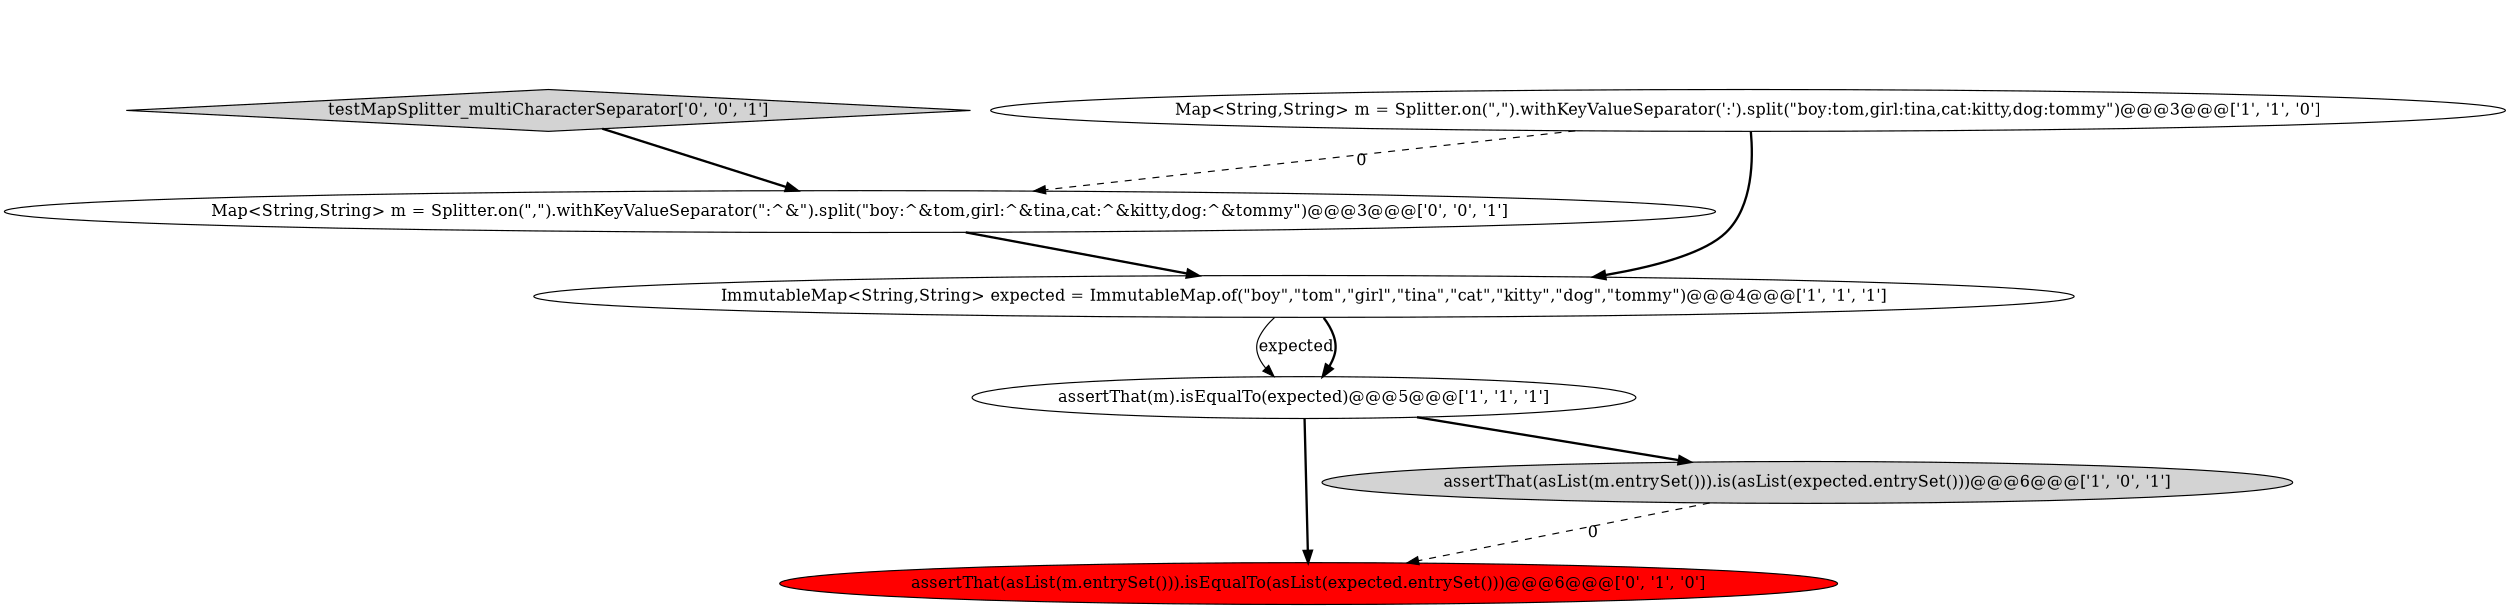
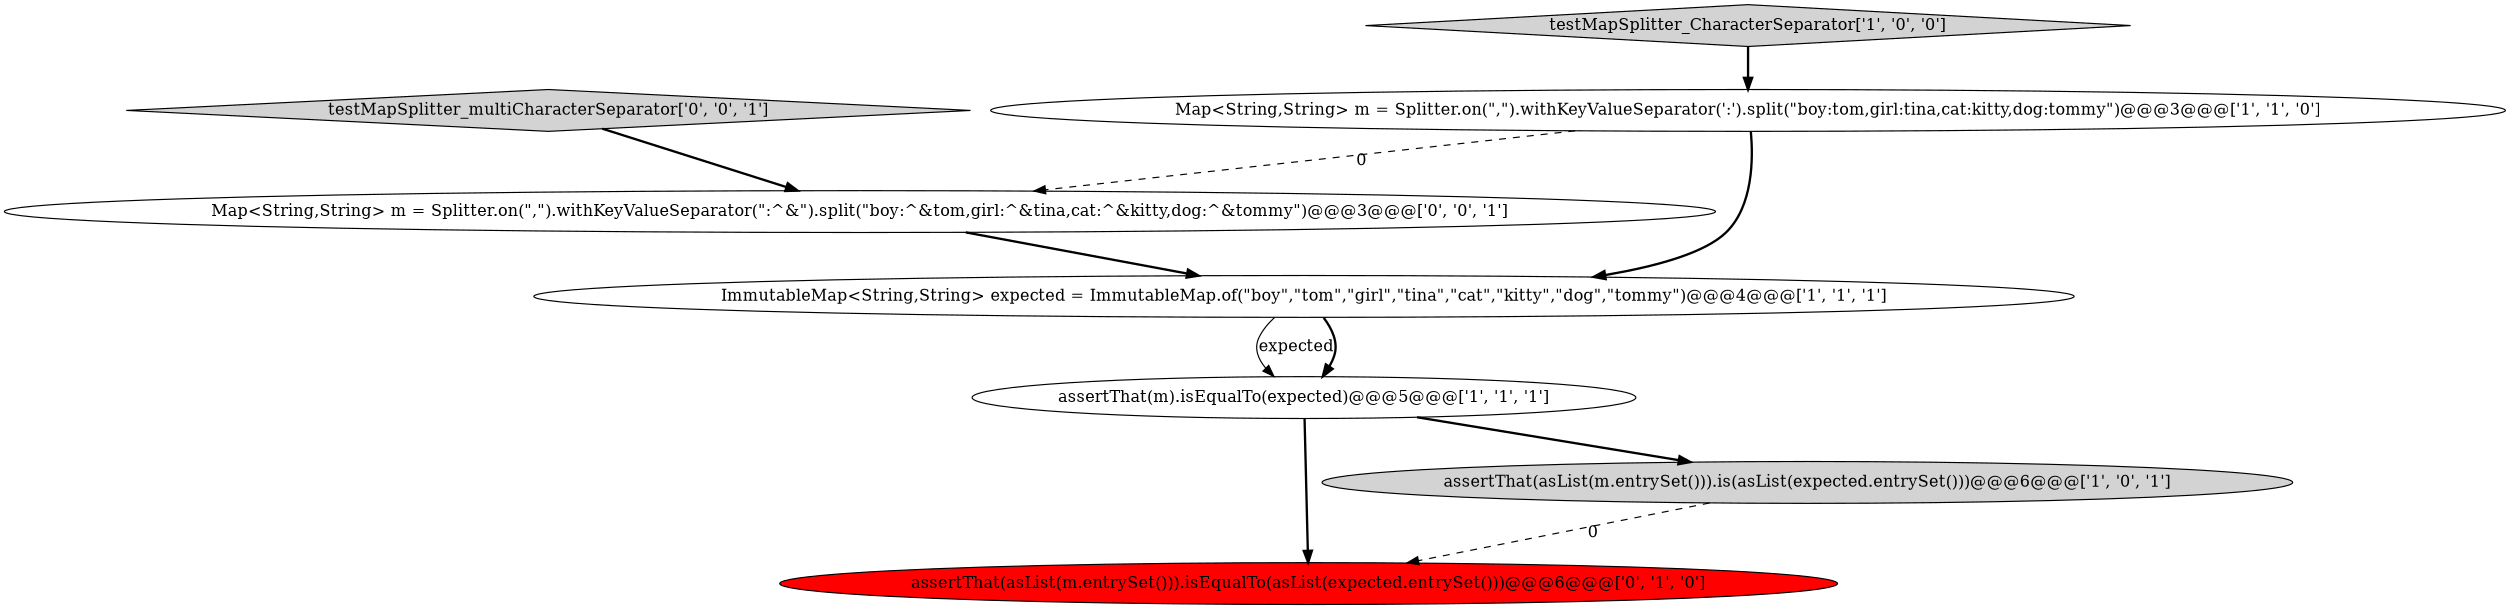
node "testMapSplitter_CharacterSeparator['1', '0', '0']": added
